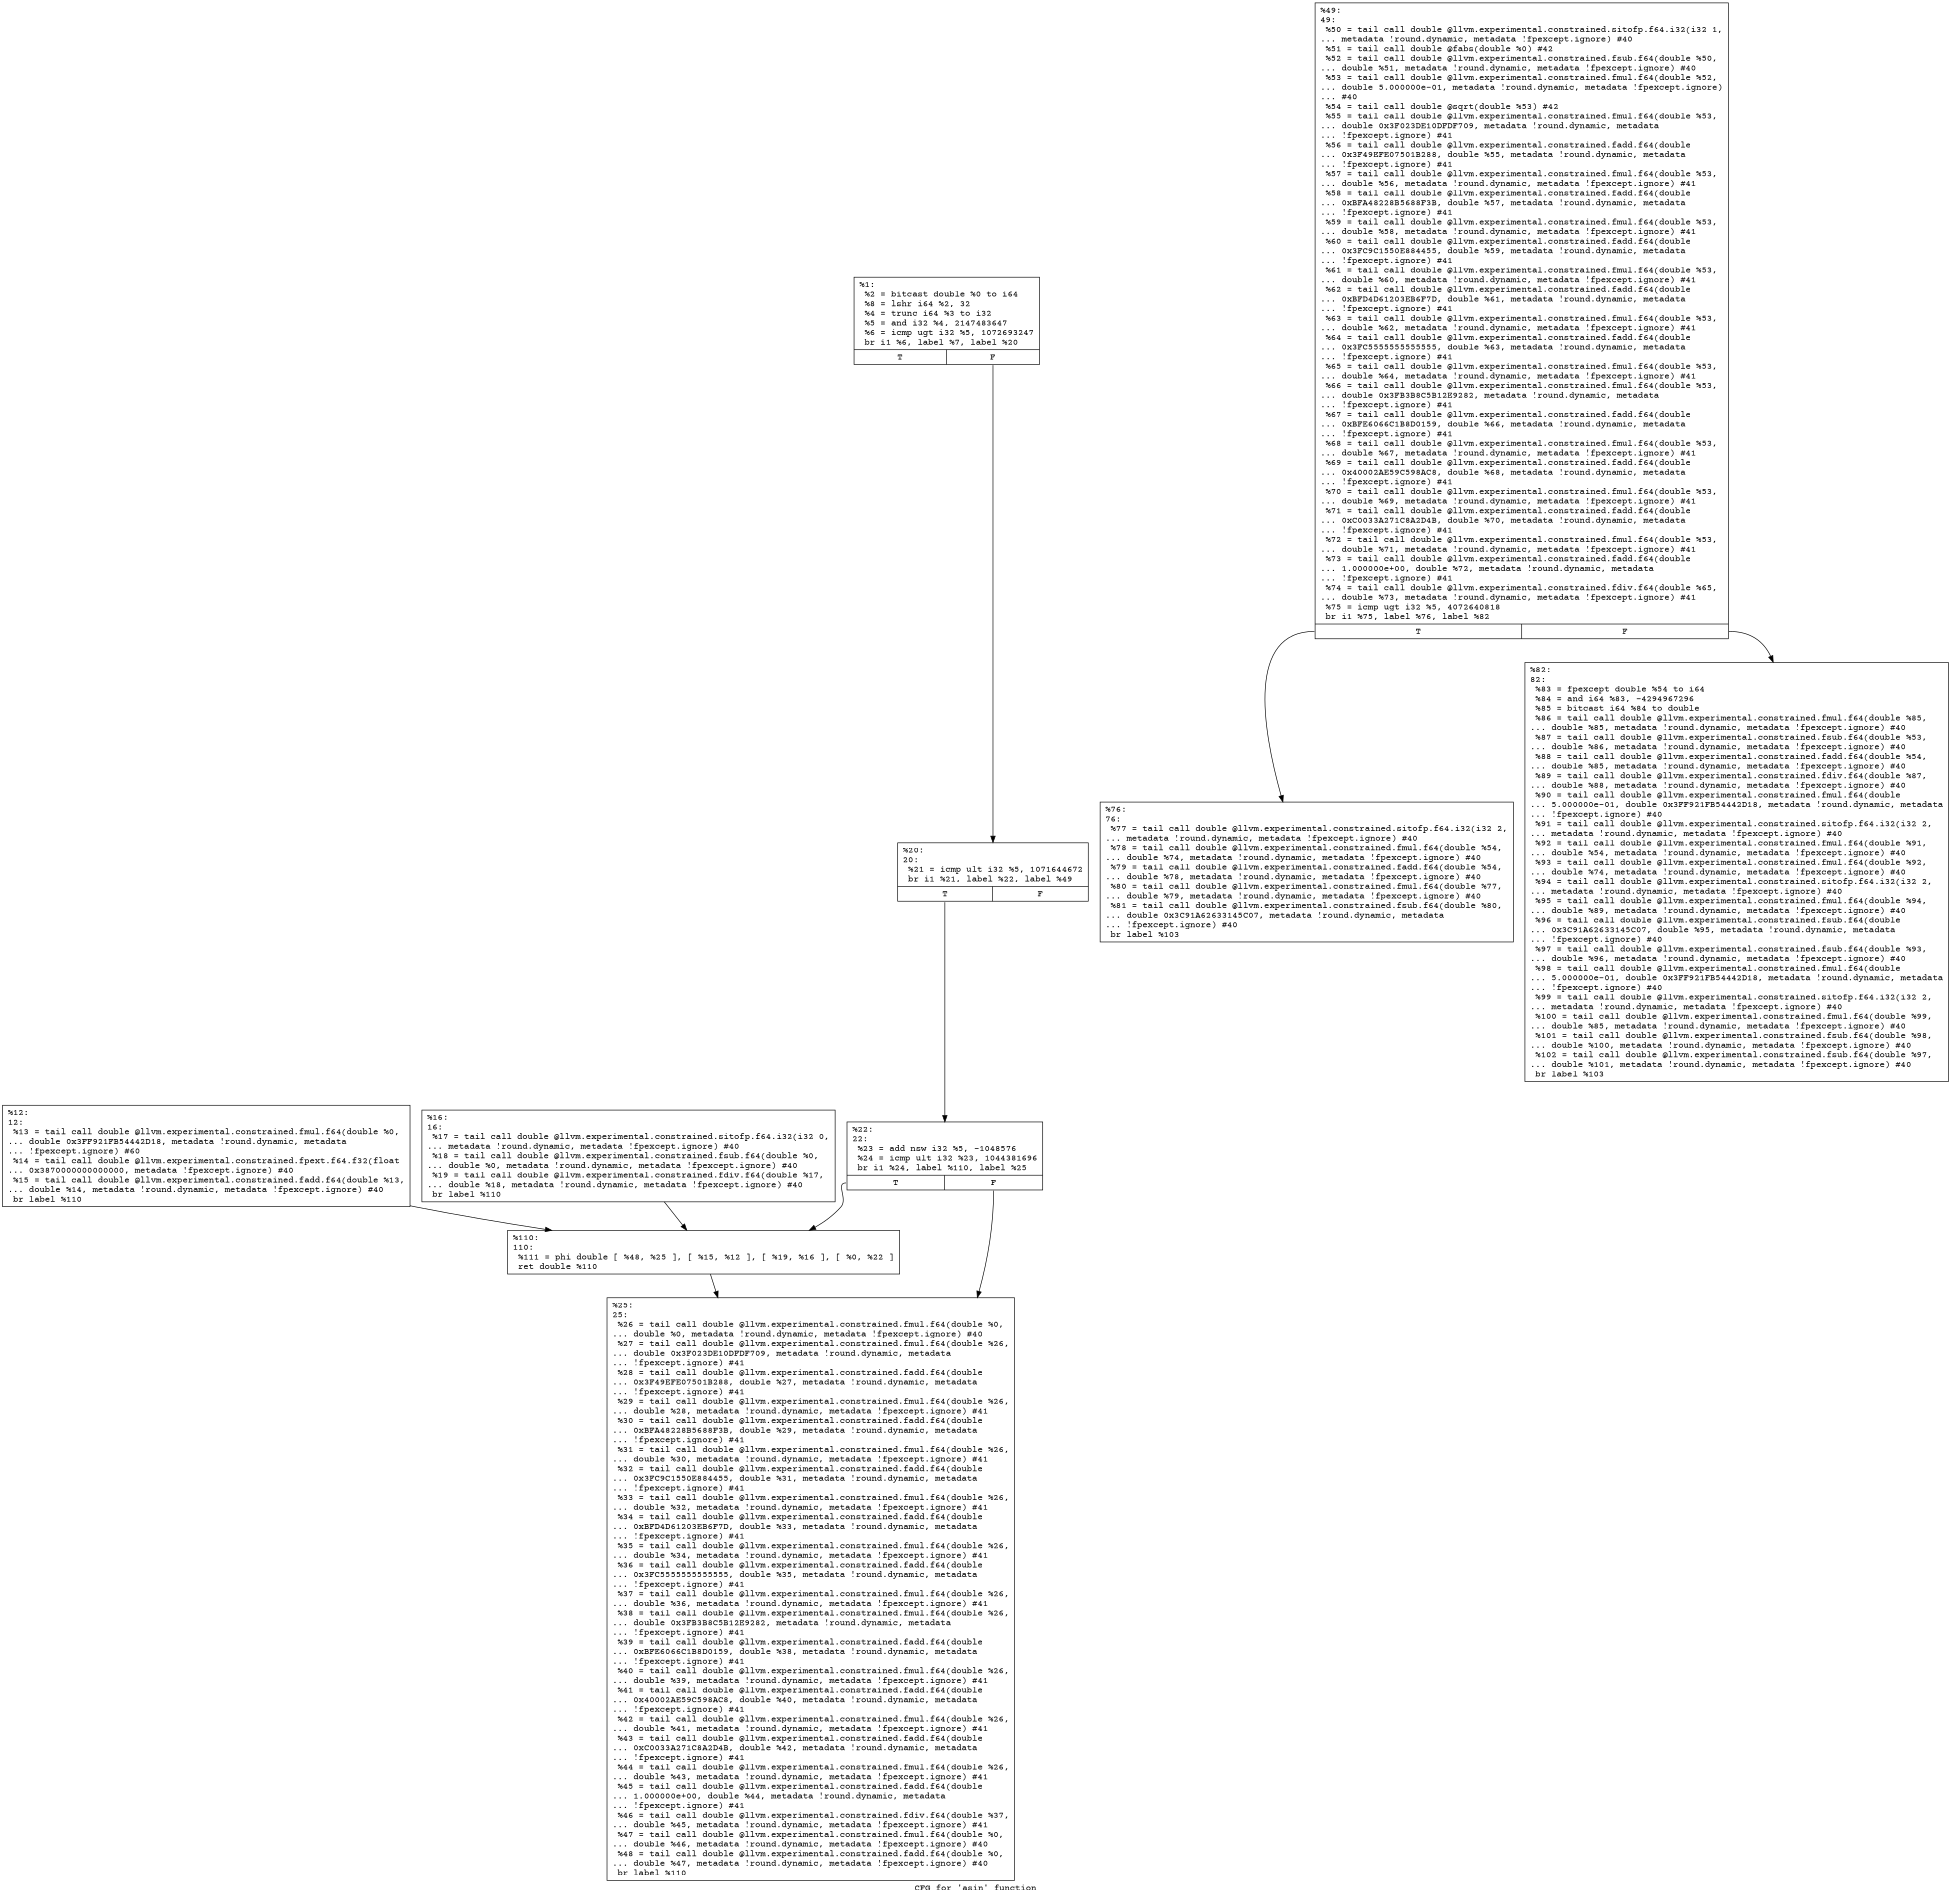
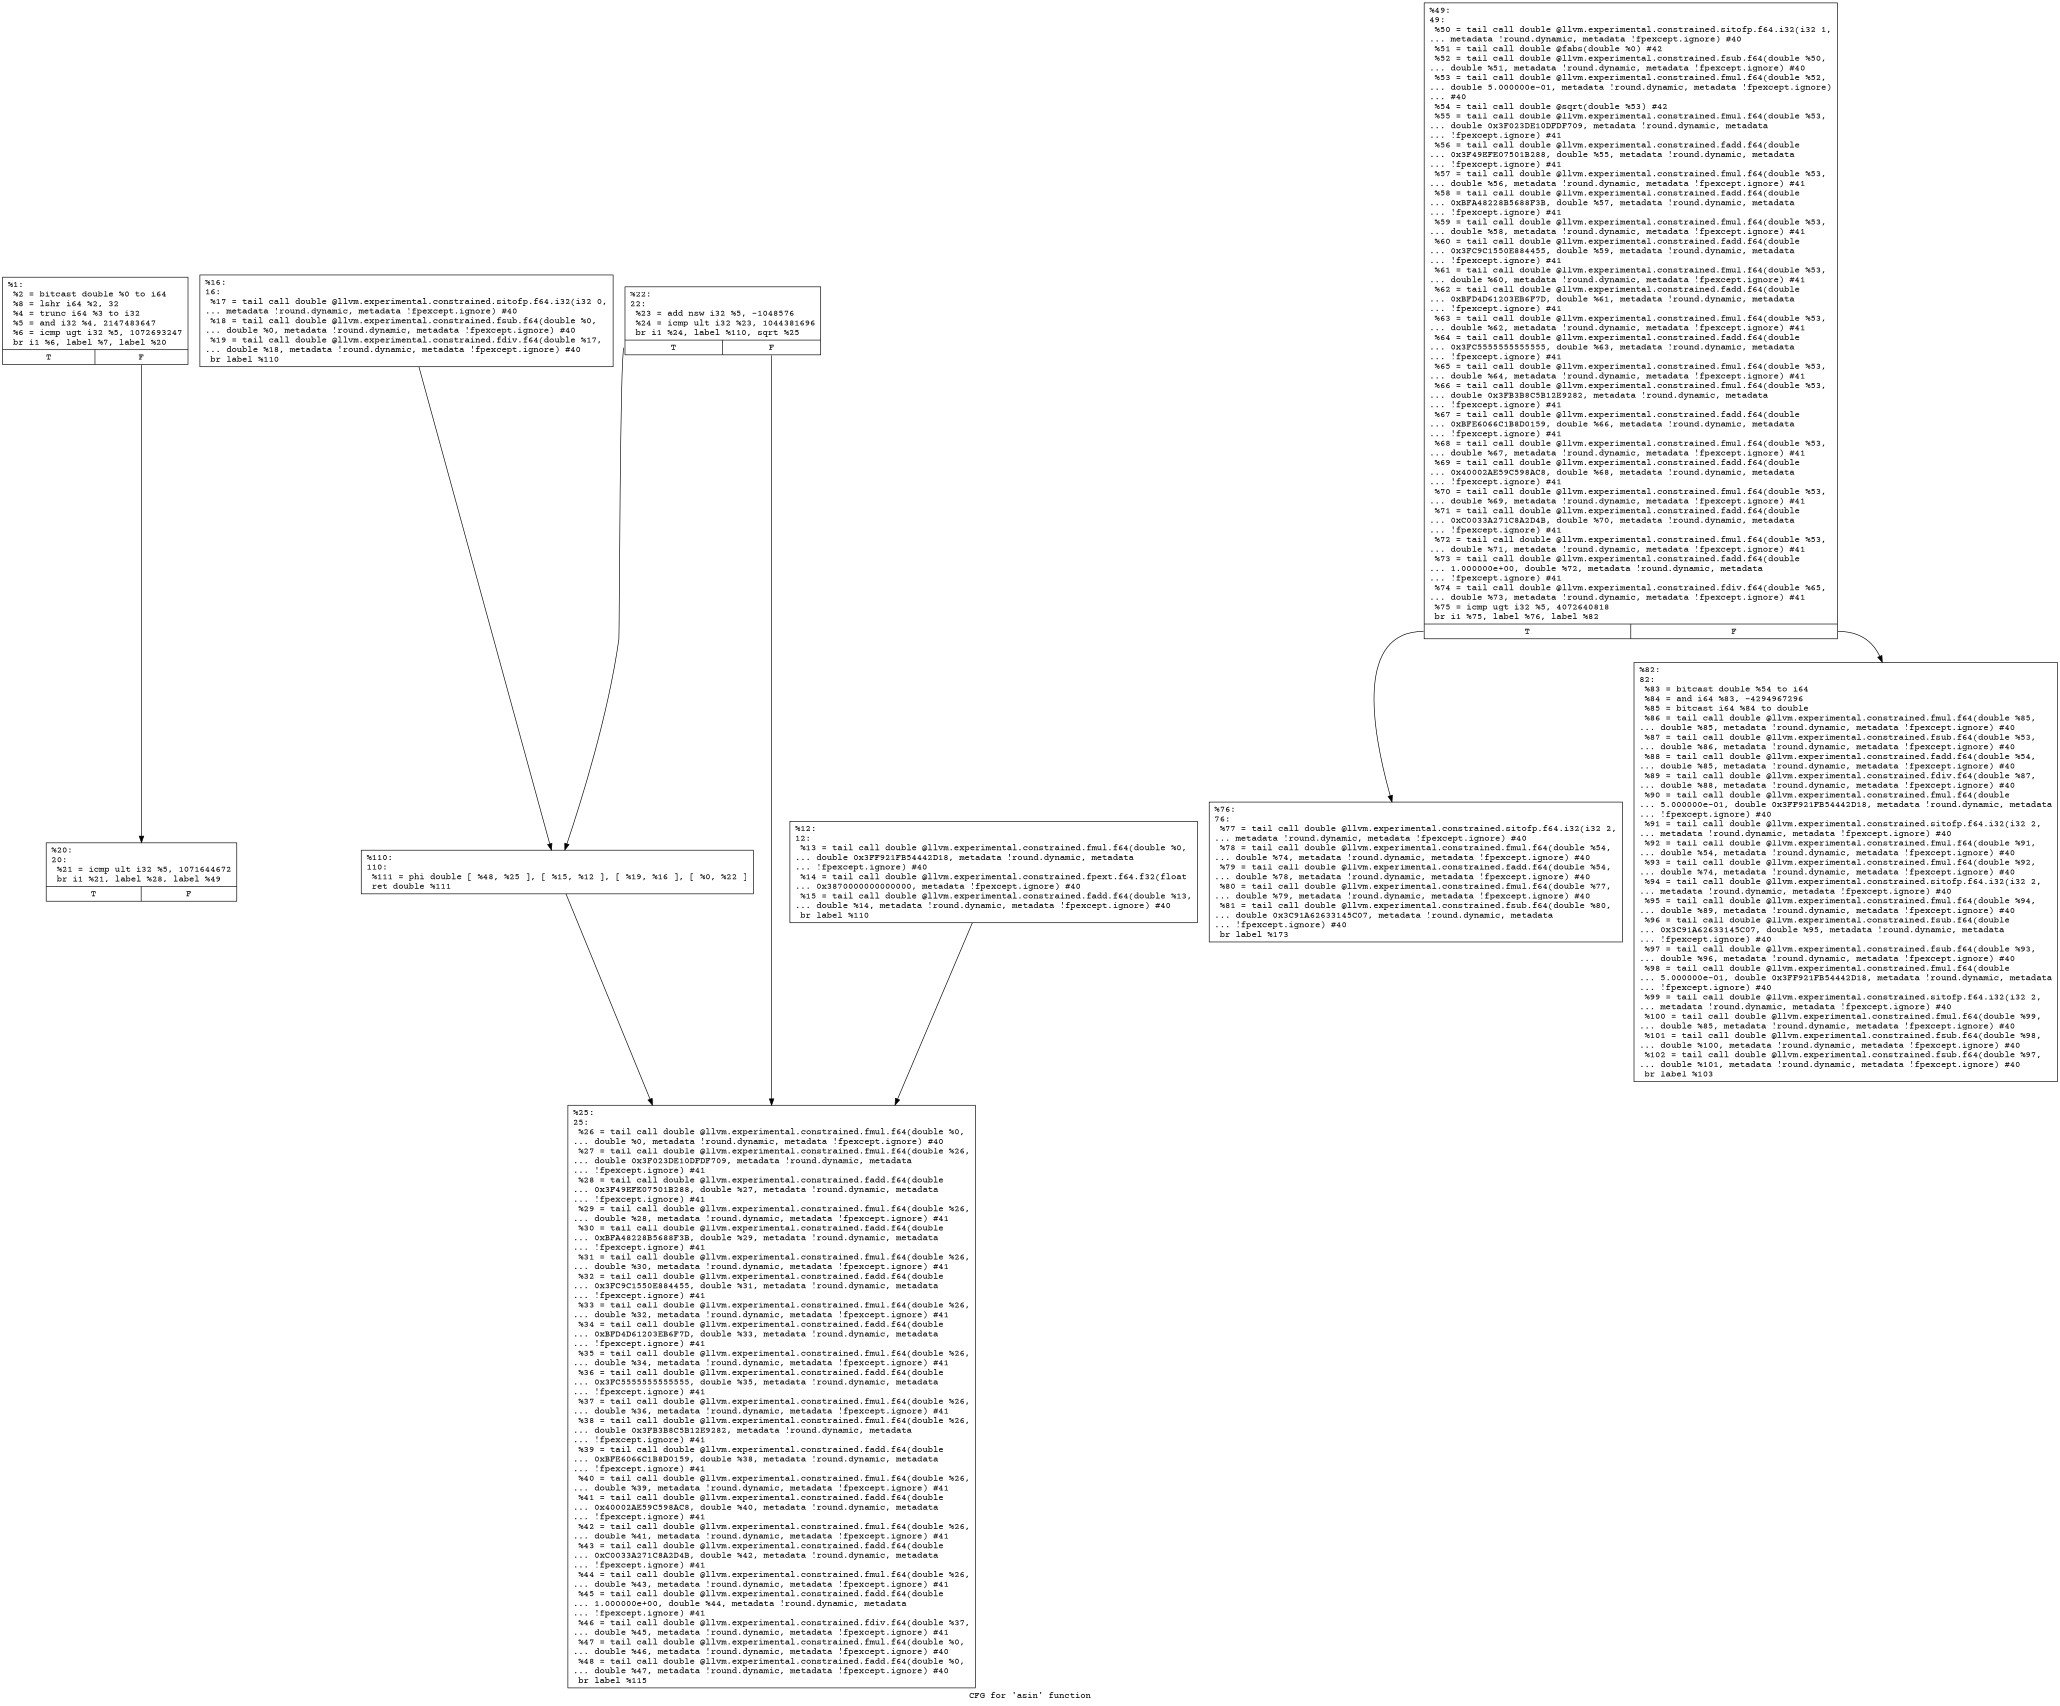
node "%82:": text "%83 = fpexcept double %54 to i64" -> "%83 = bitcast double %54 to i64"
node "%20:": text "br i1 %21, label %22, label %49" -> "br i1 %21, label %28, label %49"
node "%76:": text "br label %103" -> "br label %173"
edge "%20:" -> "%22:": removed
node "%12:": text "... !fpexcept.ignore) #60" -> "... !fpexcept.ignore) #40"
node "%22:": text "br i1 %24, label %110, label %25" -> "br i1 %24, label %110, sqrt %25"
edge "%12:" -> "%110:": now "%12:" -> "%25:"
node "%110:": text "ret double %110" -> "ret double %111"
node "%25:": text "br label %110" -> "br label %115"
